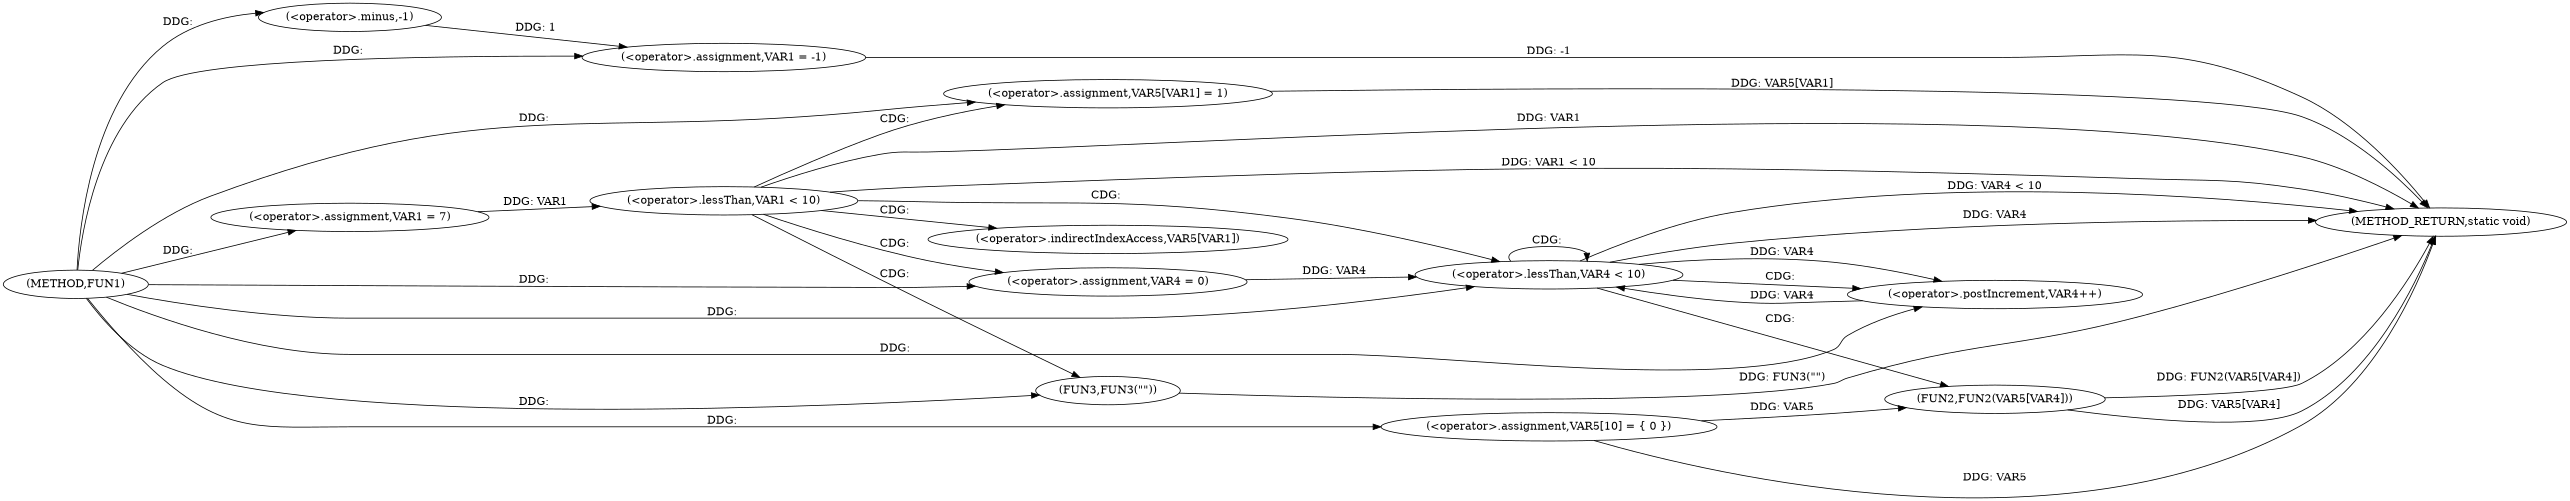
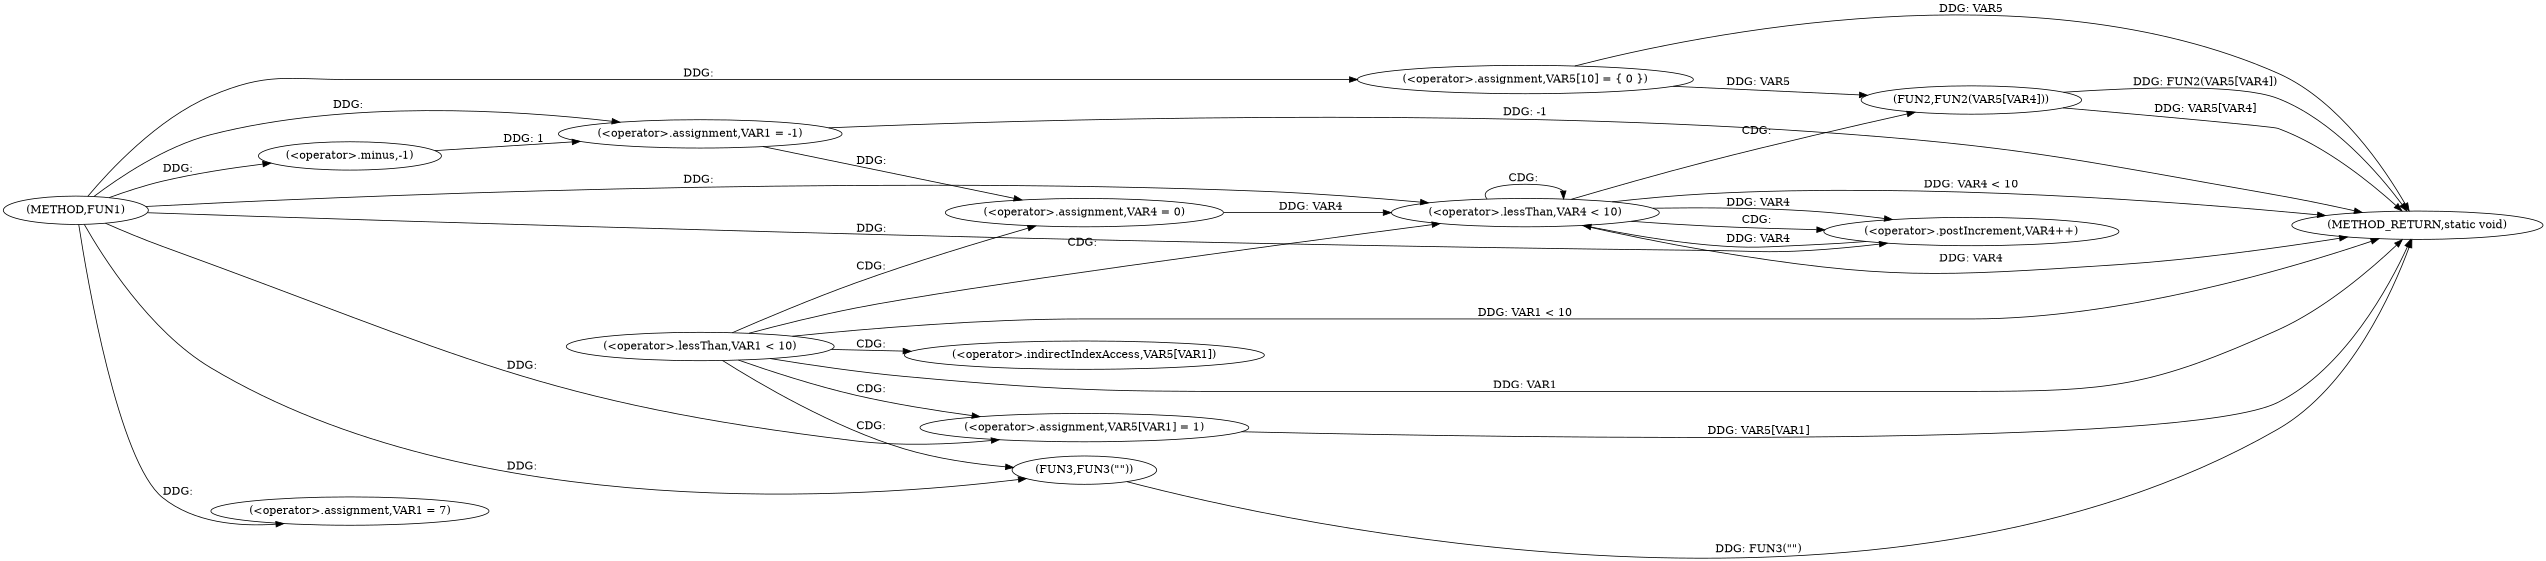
edge "(<operator>.assignment,VAR1 = 7)" -> "(<operator>.lessThan,VAR1 < 10)": removed, label "DDG: VAR1"
edge "(METHOD,FUN1)" -> "(<operator>.assignment,VAR4 = 0)": now "(<operator>.assignment,VAR1 = -1)" -> "(<operator>.assignment,VAR4 = 0)"
